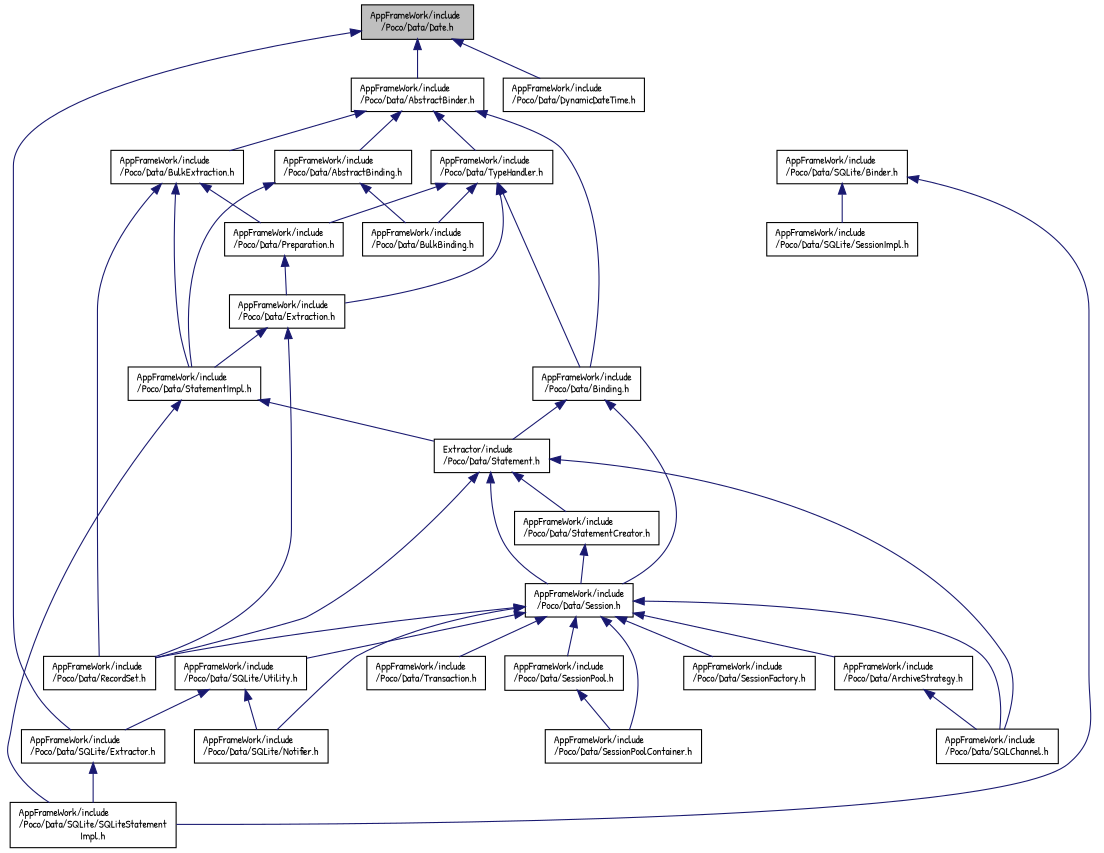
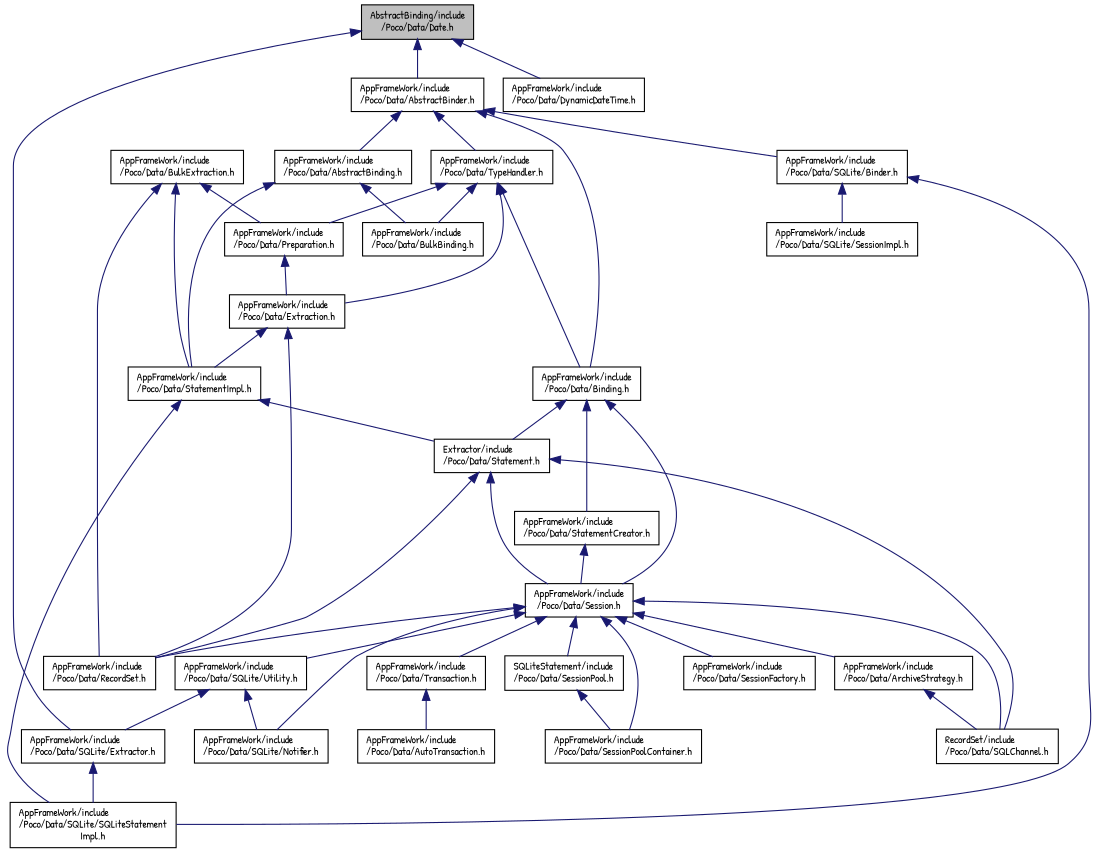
node "AppFrameWork/include /Poco/Data/Date.h": label "AppFrameWork/include /Poco/Data/Date.h" -> "AbstractBinding/include /Poco/Data/Date.h"
edge "AppFrameWork/include /Poco/Data/BulkExtraction.h" -> "AppFrameWork/include /Poco/Data/AbstractBinder.h": now "AppFrameWork/include /Poco/Data/SQLite/Binder.h" -> "AppFrameWork/include /Poco/Data/AbstractBinder.h"
edge "AppFrameWork/include /Poco/Data/StatementCreator.h" -> "Extractor/include /Poco/Data/Statement.h": now "AppFrameWork/include /Poco/Data/StatementCreator.h" -> "AppFrameWork/include /Poco/Data/Binding.h"
node "AppFrameWork/include /Poco/Data/SessionPool.h": label "AppFrameWork/include /Poco/Data/SessionPool.h" -> "SQLiteStatement/include /Poco/Data/SessionPool.h"
node "AppFrameWork/include /Poco/Data/AutoTransaction.h": added
node "AppFrameWork/include /Poco/Data/SQLChannel.h": label "AppFrameWork/include /Poco/Data/SQLChannel.h" -> "RecordSet/include /Poco/Data/SQLChannel.h"
